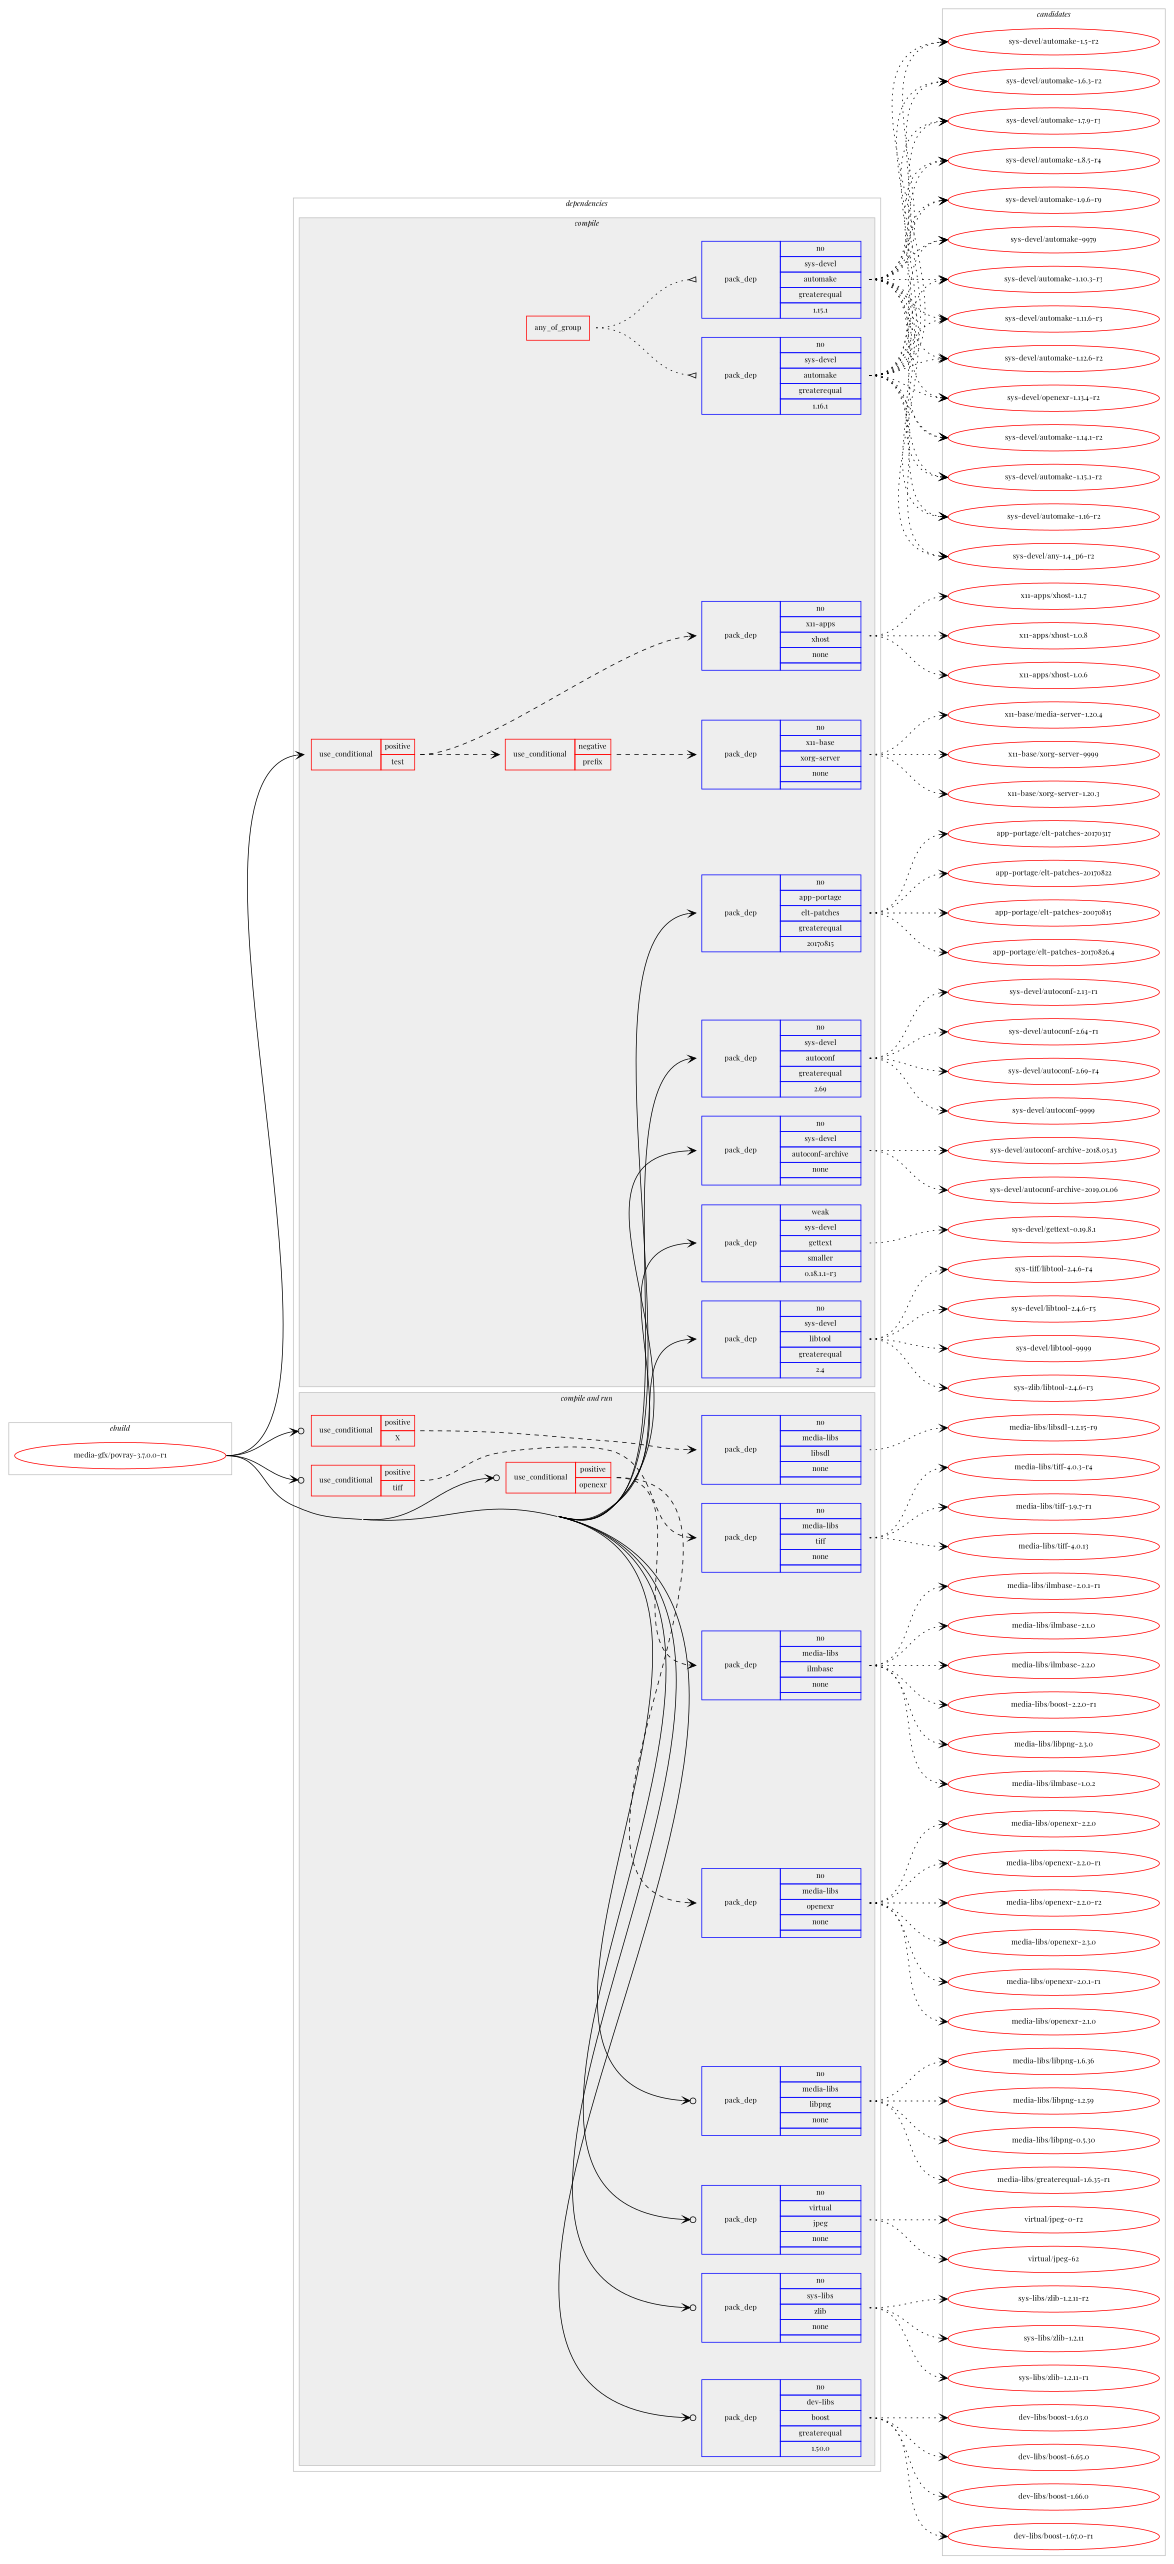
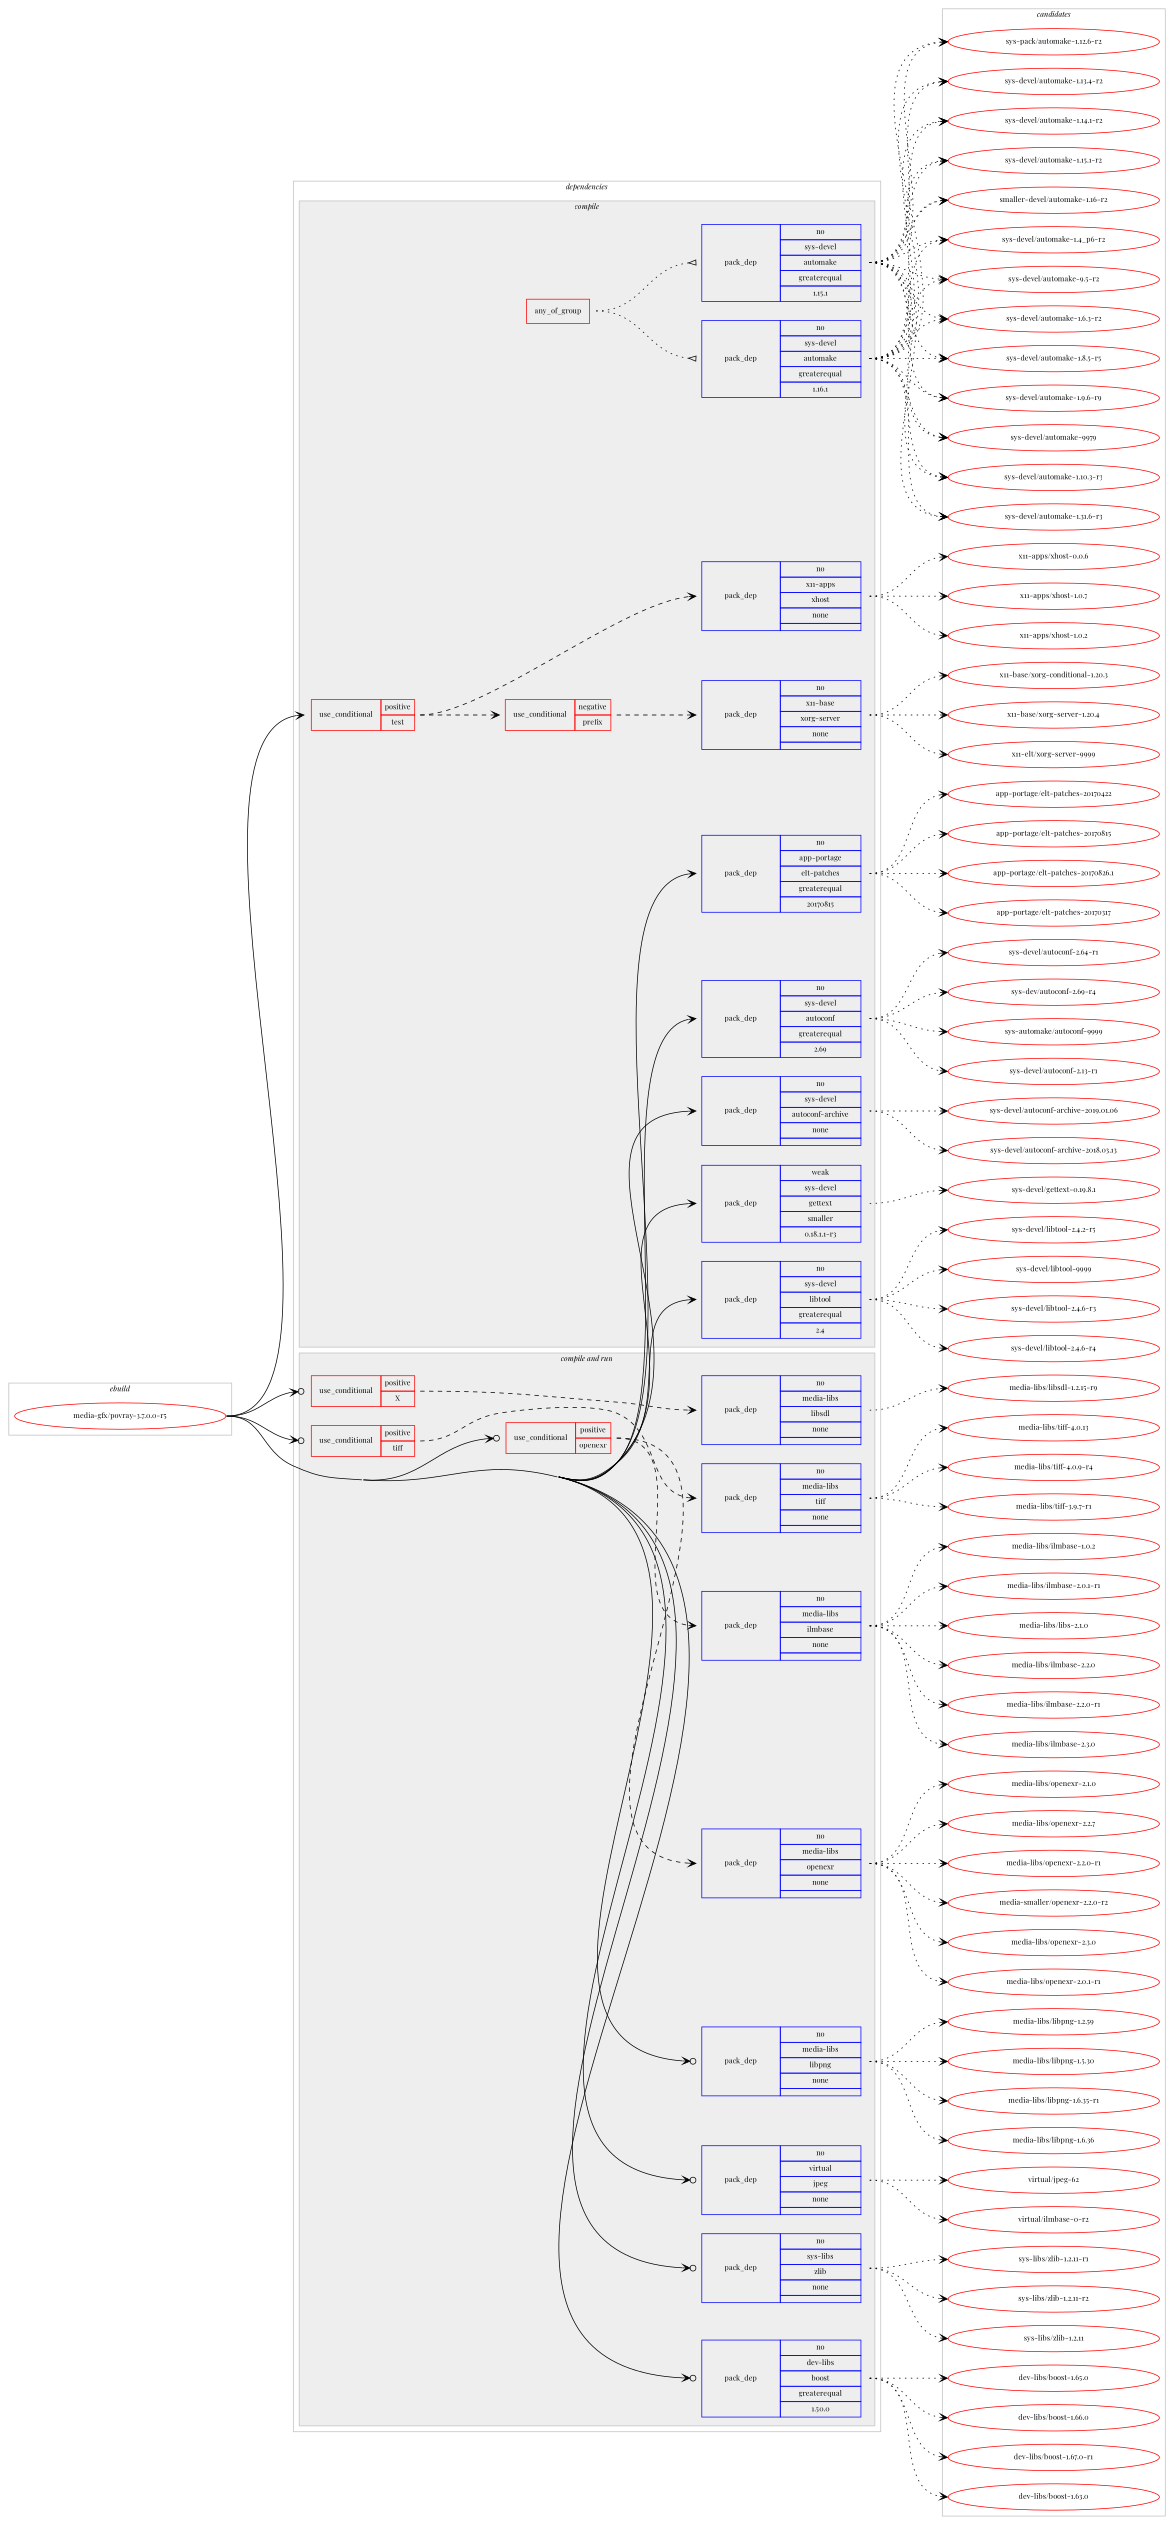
node "sys-devel/automake-1.5-r2": label "sys-devel/automake-1.5-r2" -> "sys-devel/automake-9.5-r2"
node "sys-devel/automake-1.7.9-r3": removed
node "sys-devel/automake-1.8.5-r4": label "sys-devel/automake-1.8.5-r4" -> "sys-devel/automake-1.8.5-r5"
node "sys-devel/automake-1.11.6-r3": label "sys-devel/automake-1.11.6-r3" -> "sys-devel/automake-1.31.6-r3"
node "sys-devel/automake-1.12.6-r2": label "sys-devel/automake-1.12.6-r2" -> "sys-pack/automake-1.12.6-r2"
node "sys-devel/openexr-1.13.4-r2": label "sys-devel/openexr-1.13.4-r2" -> "sys-devel/automake-1.13.4-r2"
node "sys-devel/automake-1.16-r2": label "sys-devel/automake-1.16-r2" -> "smaller-devel/automake-1.16-r2"
node "sys-devel/any-1.4_p6-r2": label "sys-devel/any-1.4_p6-r2" -> "sys-devel/automake-1.4_p6-r2"
node "x11-apps/xhost-1.1.7": label "x11-apps/xhost-1.1.7" -> "x11-apps/xhost-1.0.7"
node "x11-apps/xhost-1.0.8": label "x11-apps/xhost-1.0.8" -> "x11-apps/xhost-1.0.2"
node "x11-apps/xhost-1.0.6": label "x11-apps/xhost-1.0.6" -> "x11-apps/xhost-0.0.6"
node "x11-base/media-server-1.20.4": label "x11-base/media-server-1.20.4" -> "x11-base/xorg-server-1.20.4"
node "x11-base/xorg-server-9999": label "x11-base/xorg-server-9999" -> "x11-elt/xorg-server-9999"
node "x11-base/xorg-server-1.20.3": label "x11-base/xorg-server-1.20.3" -> "x11-base/xorg-conditional-1.20.3"
node "app-portage/elt-patches-20170822": label "app-portage/elt-patches-20170822" -> "app-portage/elt-patches-20170422"
node "app-portage/elt-patches-20070815": label "app-portage/elt-patches-20070815" -> "app-portage/elt-patches-20170815"
node "app-portage/elt-patches-20170826.4": label "app-portage/elt-patches-20170826.4" -> "app-portage/elt-patches-20170826.1"
node "sys-devel/autoconf-2.69-r4": label "sys-devel/autoconf-2.69-r4" -> "sys-dev/autoconf-2.69-r4"
node "sys-devel/autoconf-9999": label "sys-devel/autoconf-9999" -> "sys-automake/autoconf-9999"
node "sys-tiff/libtool-2.4.6-r4": label "sys-tiff/libtool-2.4.6-r4" -> "sys-devel/libtool-2.4.6-r4"
node "sys-devel/libtool-2.4.6-r5": label "sys-devel/libtool-2.4.6-r5" -> "sys-devel/libtool-2.4.2-r5"
node "sys-zlib/libtool-2.4.6-r3": label "sys-zlib/libtool-2.4.6-r3" -> "sys-devel/libtool-2.4.6-r3"
node "media-gfx/povray-3.7.0.0-r1": label "media-gfx/povray-3.7.0.0-r1" -> "media-gfx/povray-3.7.0.0-r5"
node "media-libs/tiff-4.0.3-r4": label "media-libs/tiff-4.0.3-r4" -> "media-libs/tiff-4.0.9-r4"
node "media-libs/ilmbase-2.1.0": label "media-libs/ilmbase-2.1.0" -> "media-libs/libs-2.1.0"
node "media-libs/boost-2.2.0-r1": label "media-libs/boost-2.2.0-r1" -> "media-libs/ilmbase-2.2.0-r1"
node "media-libs/libpng-2.3.0": label "media-libs/libpng-2.3.0" -> "media-libs/ilmbase-2.3.0"
node "media-libs/openexr-2.2.0": label "media-libs/openexr-2.2.0" -> "media-libs/openexr-2.2.7"
node "media-libs/openexr-2.2.0-r2": label "media-libs/openexr-2.2.0-r2" -> "media-smaller/openexr-2.2.0-r2"
node "media-libs/libpng-0.5.30": label "media-libs/libpng-0.5.30" -> "media-libs/libpng-1.5.30"
node "media-libs/greaterequal-1.6.35-r1": label "media-libs/greaterequal-1.6.35-r1" -> "media-libs/libpng-1.6.35-r1"
node "virtual/jpeg-0-r2": label "virtual/jpeg-0-r2" -> "virtual/ilmbase-0-r2"
node "dev-libs/boost-6.65.0": label "dev-libs/boost-6.65.0" -> "dev-libs/boost-1.65.0"
